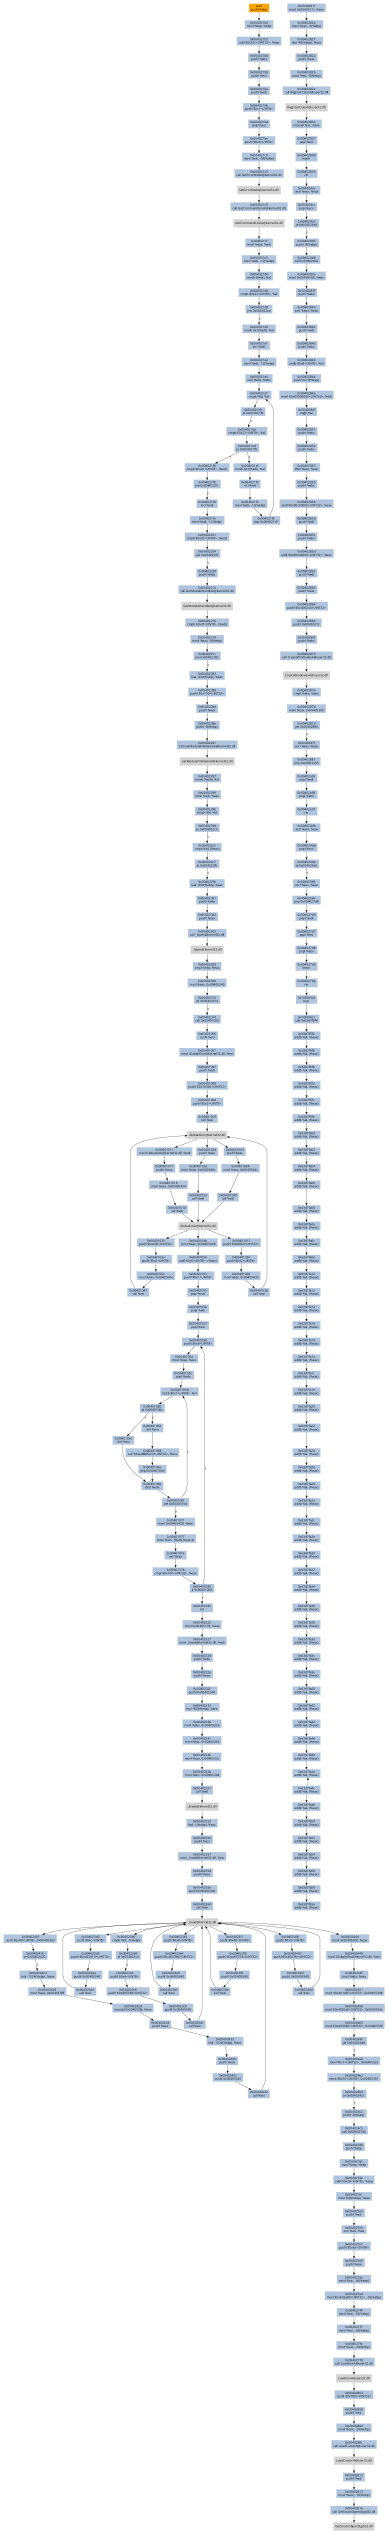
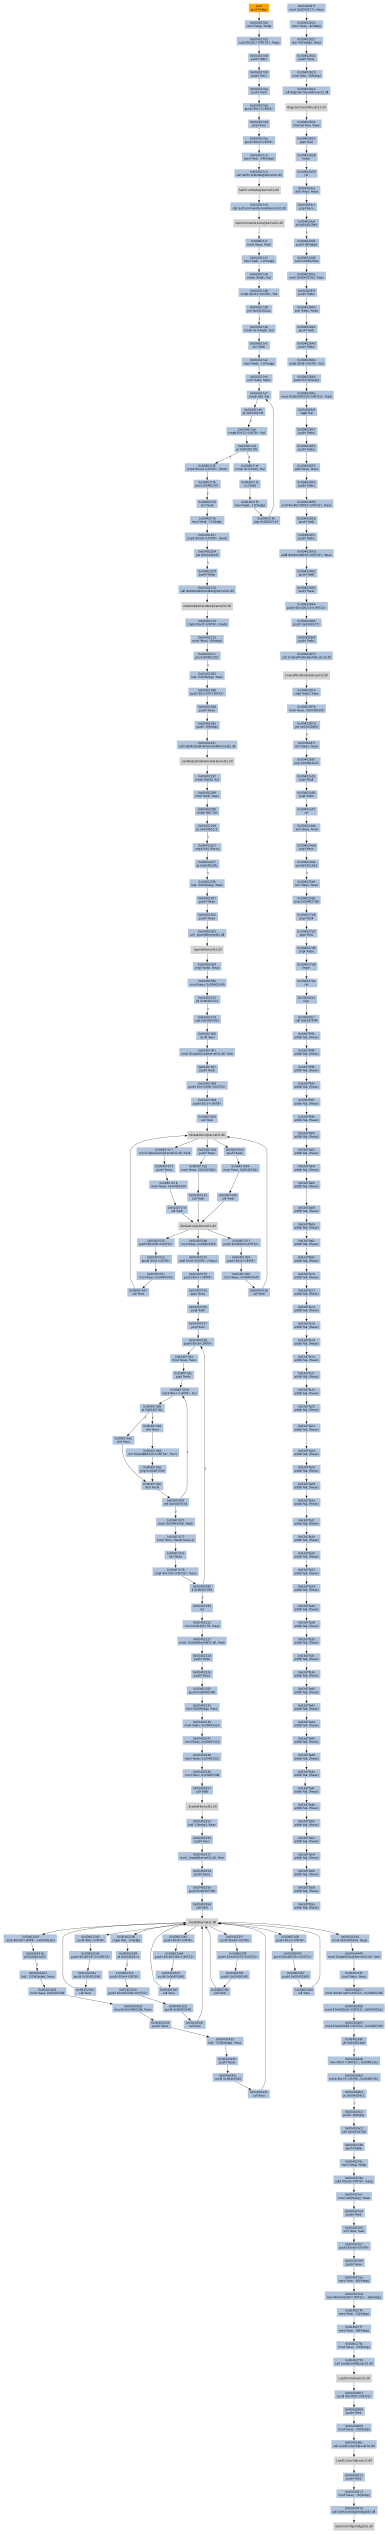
edge "0x63d7fa4c addb %al, (%eax)" -> "0x63d7fa4a addb %al, (%eax)": reversed
